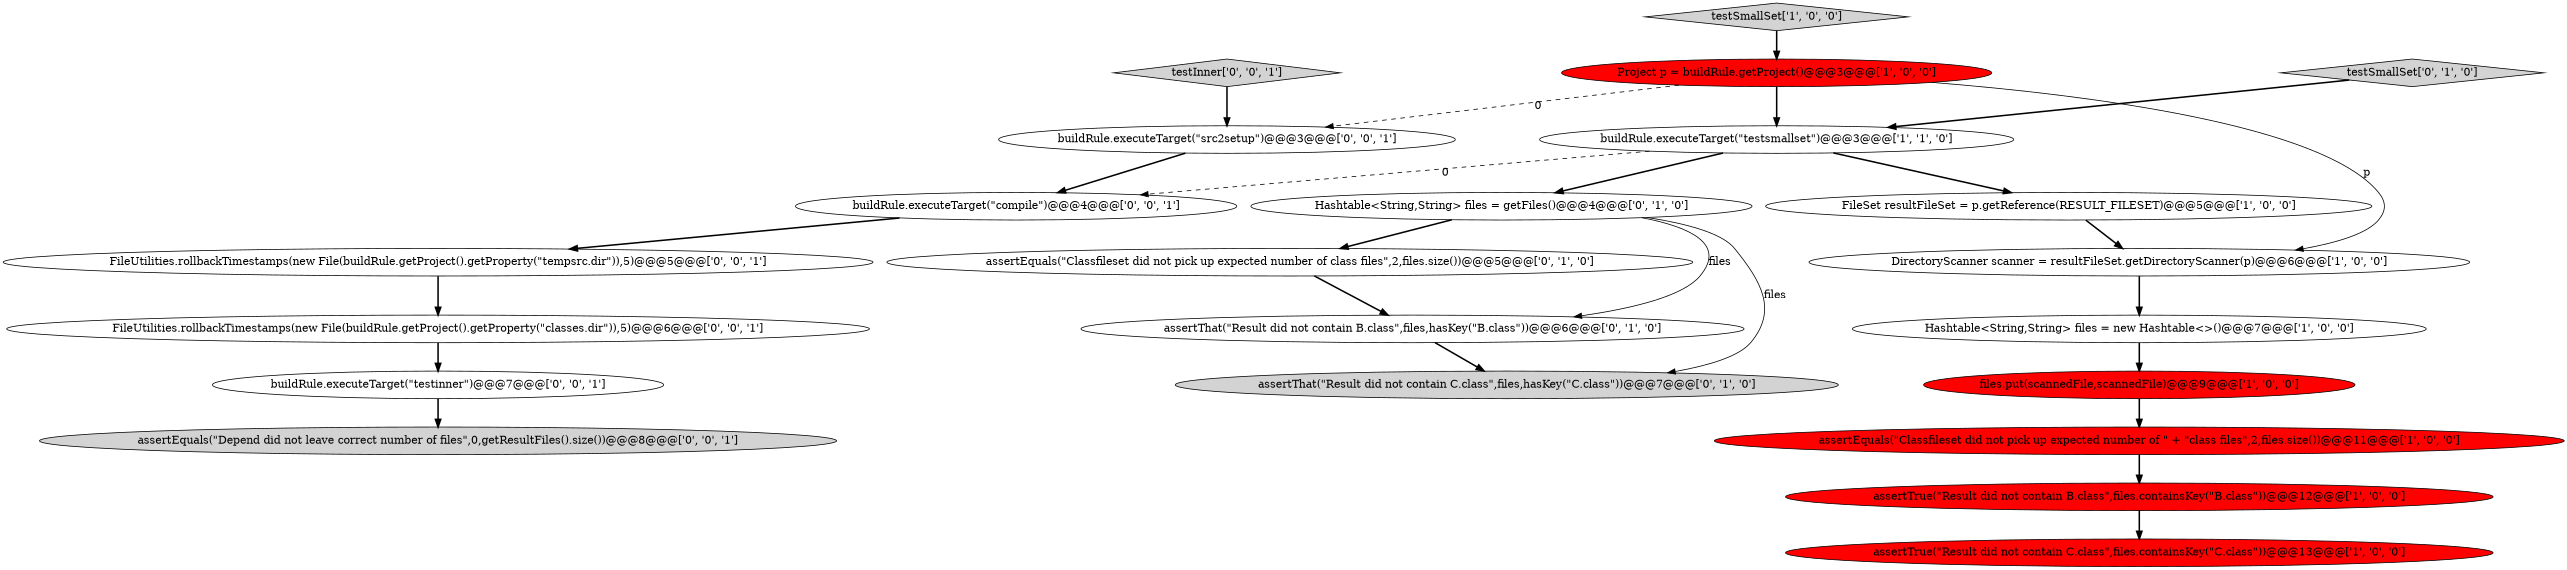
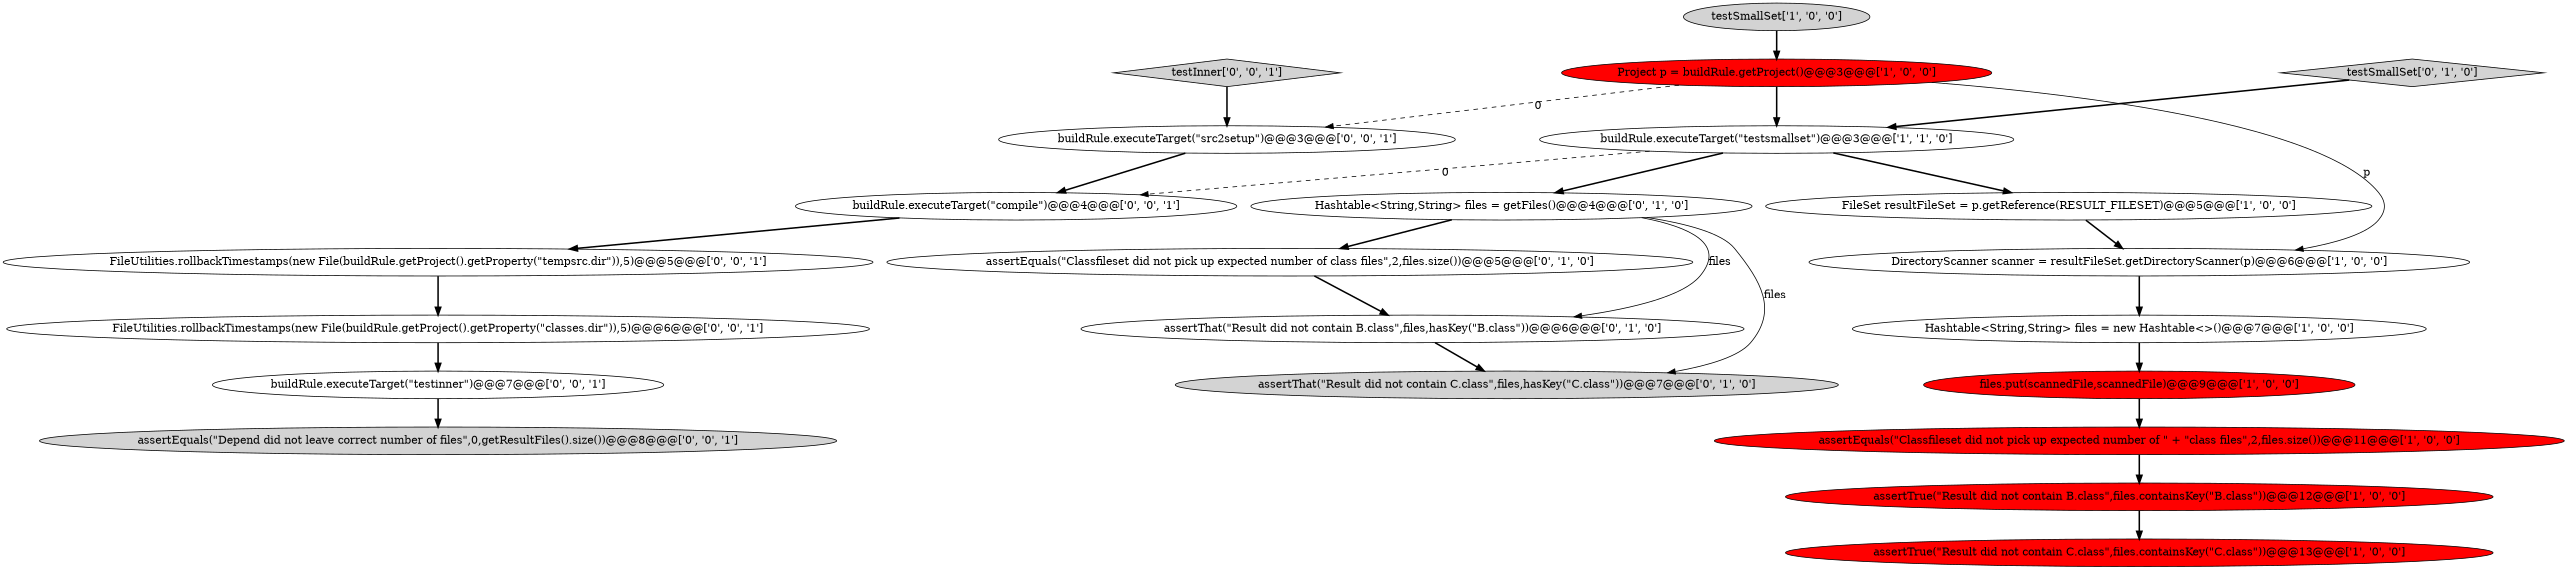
node "testSmallSet['1', '0', '0']": shape diamond -> ellipse
